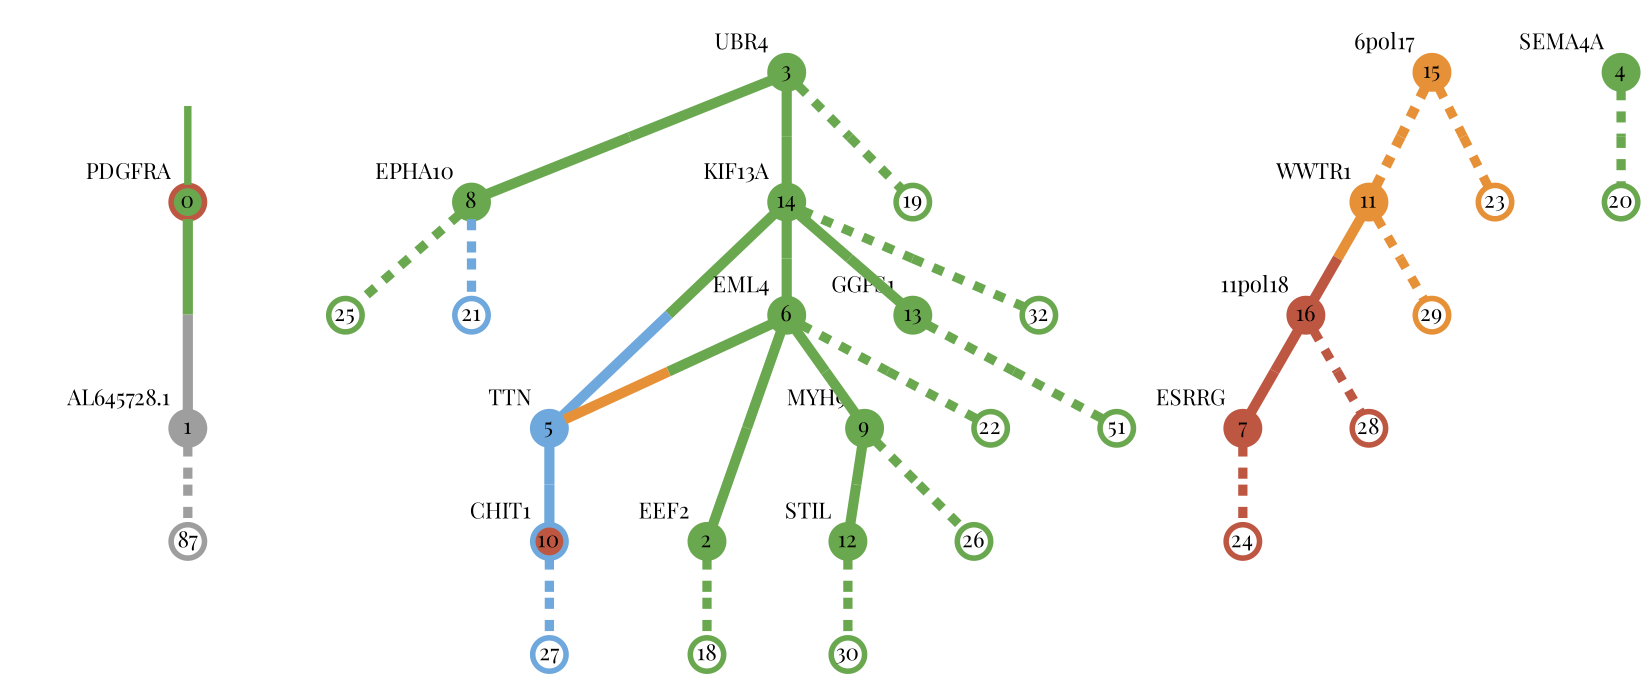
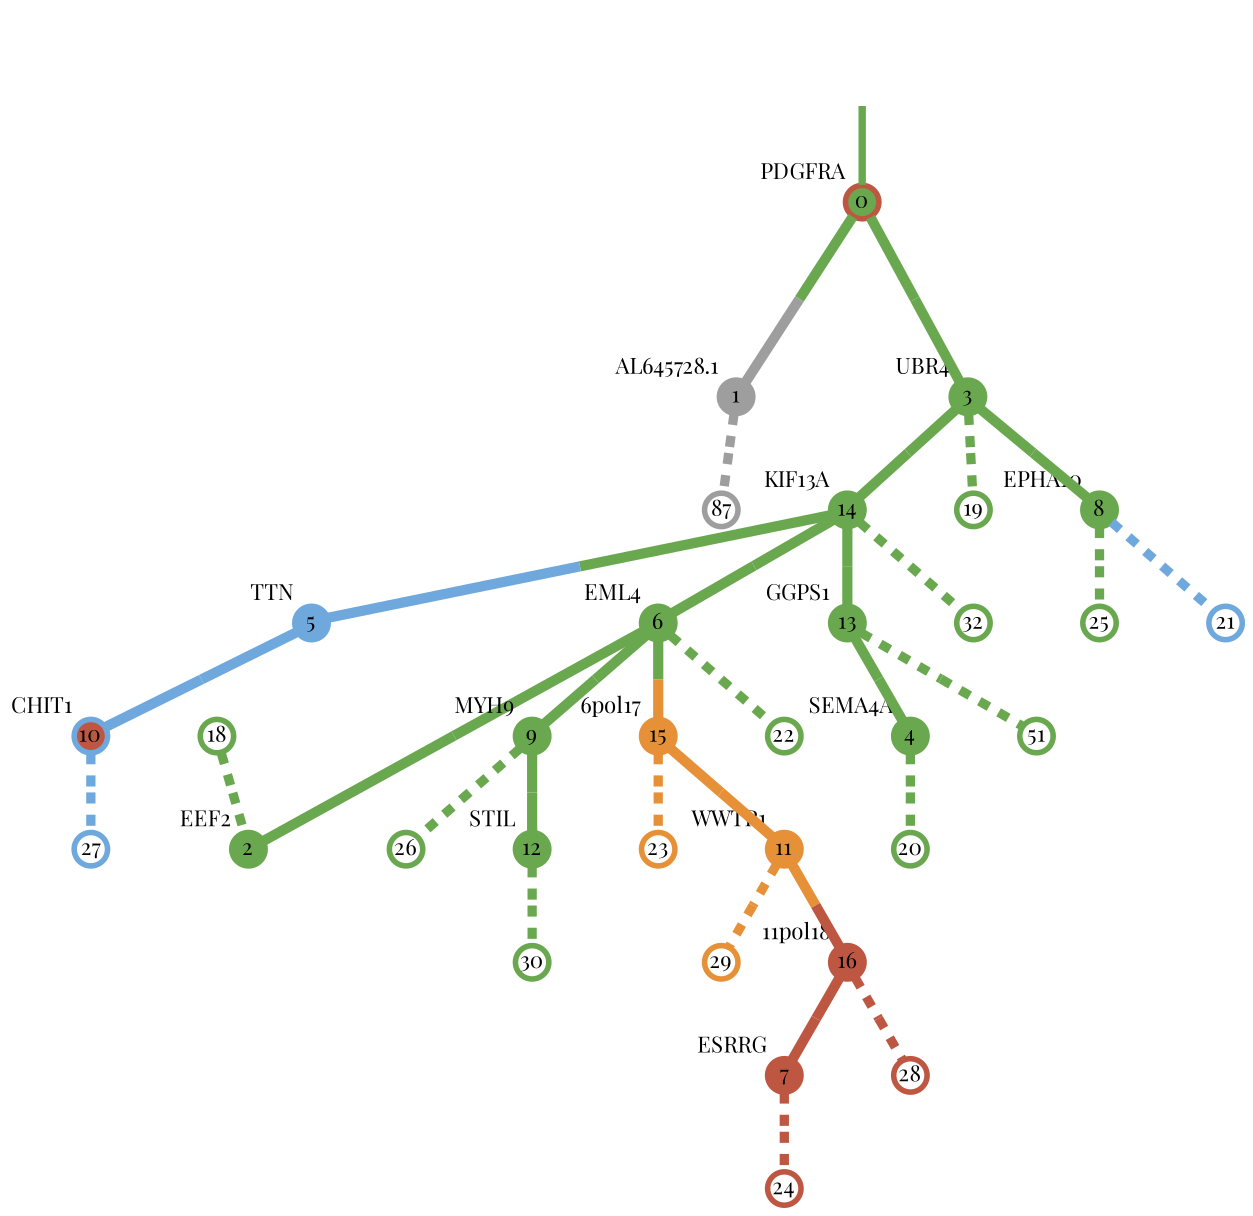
edge "15 6pol17" -> "11 WWTR1": style dashed -> solid
edge "0 PDGFRA" -> "3 UBR4": added
edge "6 EML4" -> "5 TTN": now "6 EML4" -> "15 6pol17"
edge "2 EEF2" -> "18": reversed
edge "13 GGPS1" -> "4 SEMA4A": added
